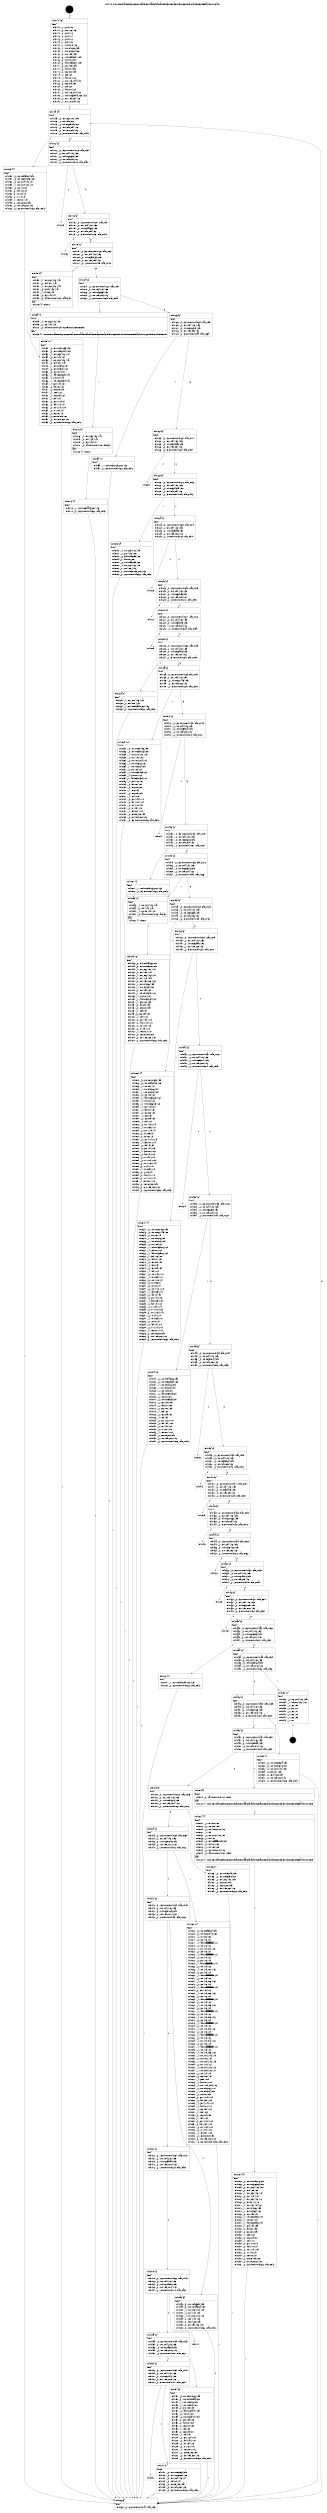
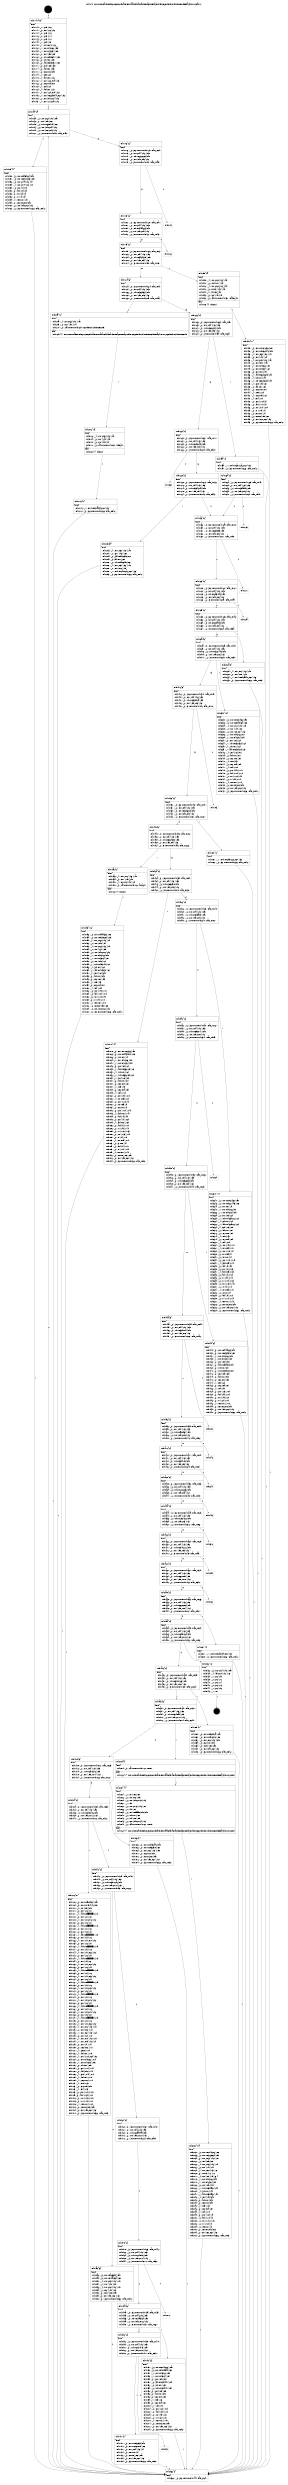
edge "0x40186e [28]" -> "0x40188a [28]": now "0x40186e [28]" -> "0x4018a6 [28]"
